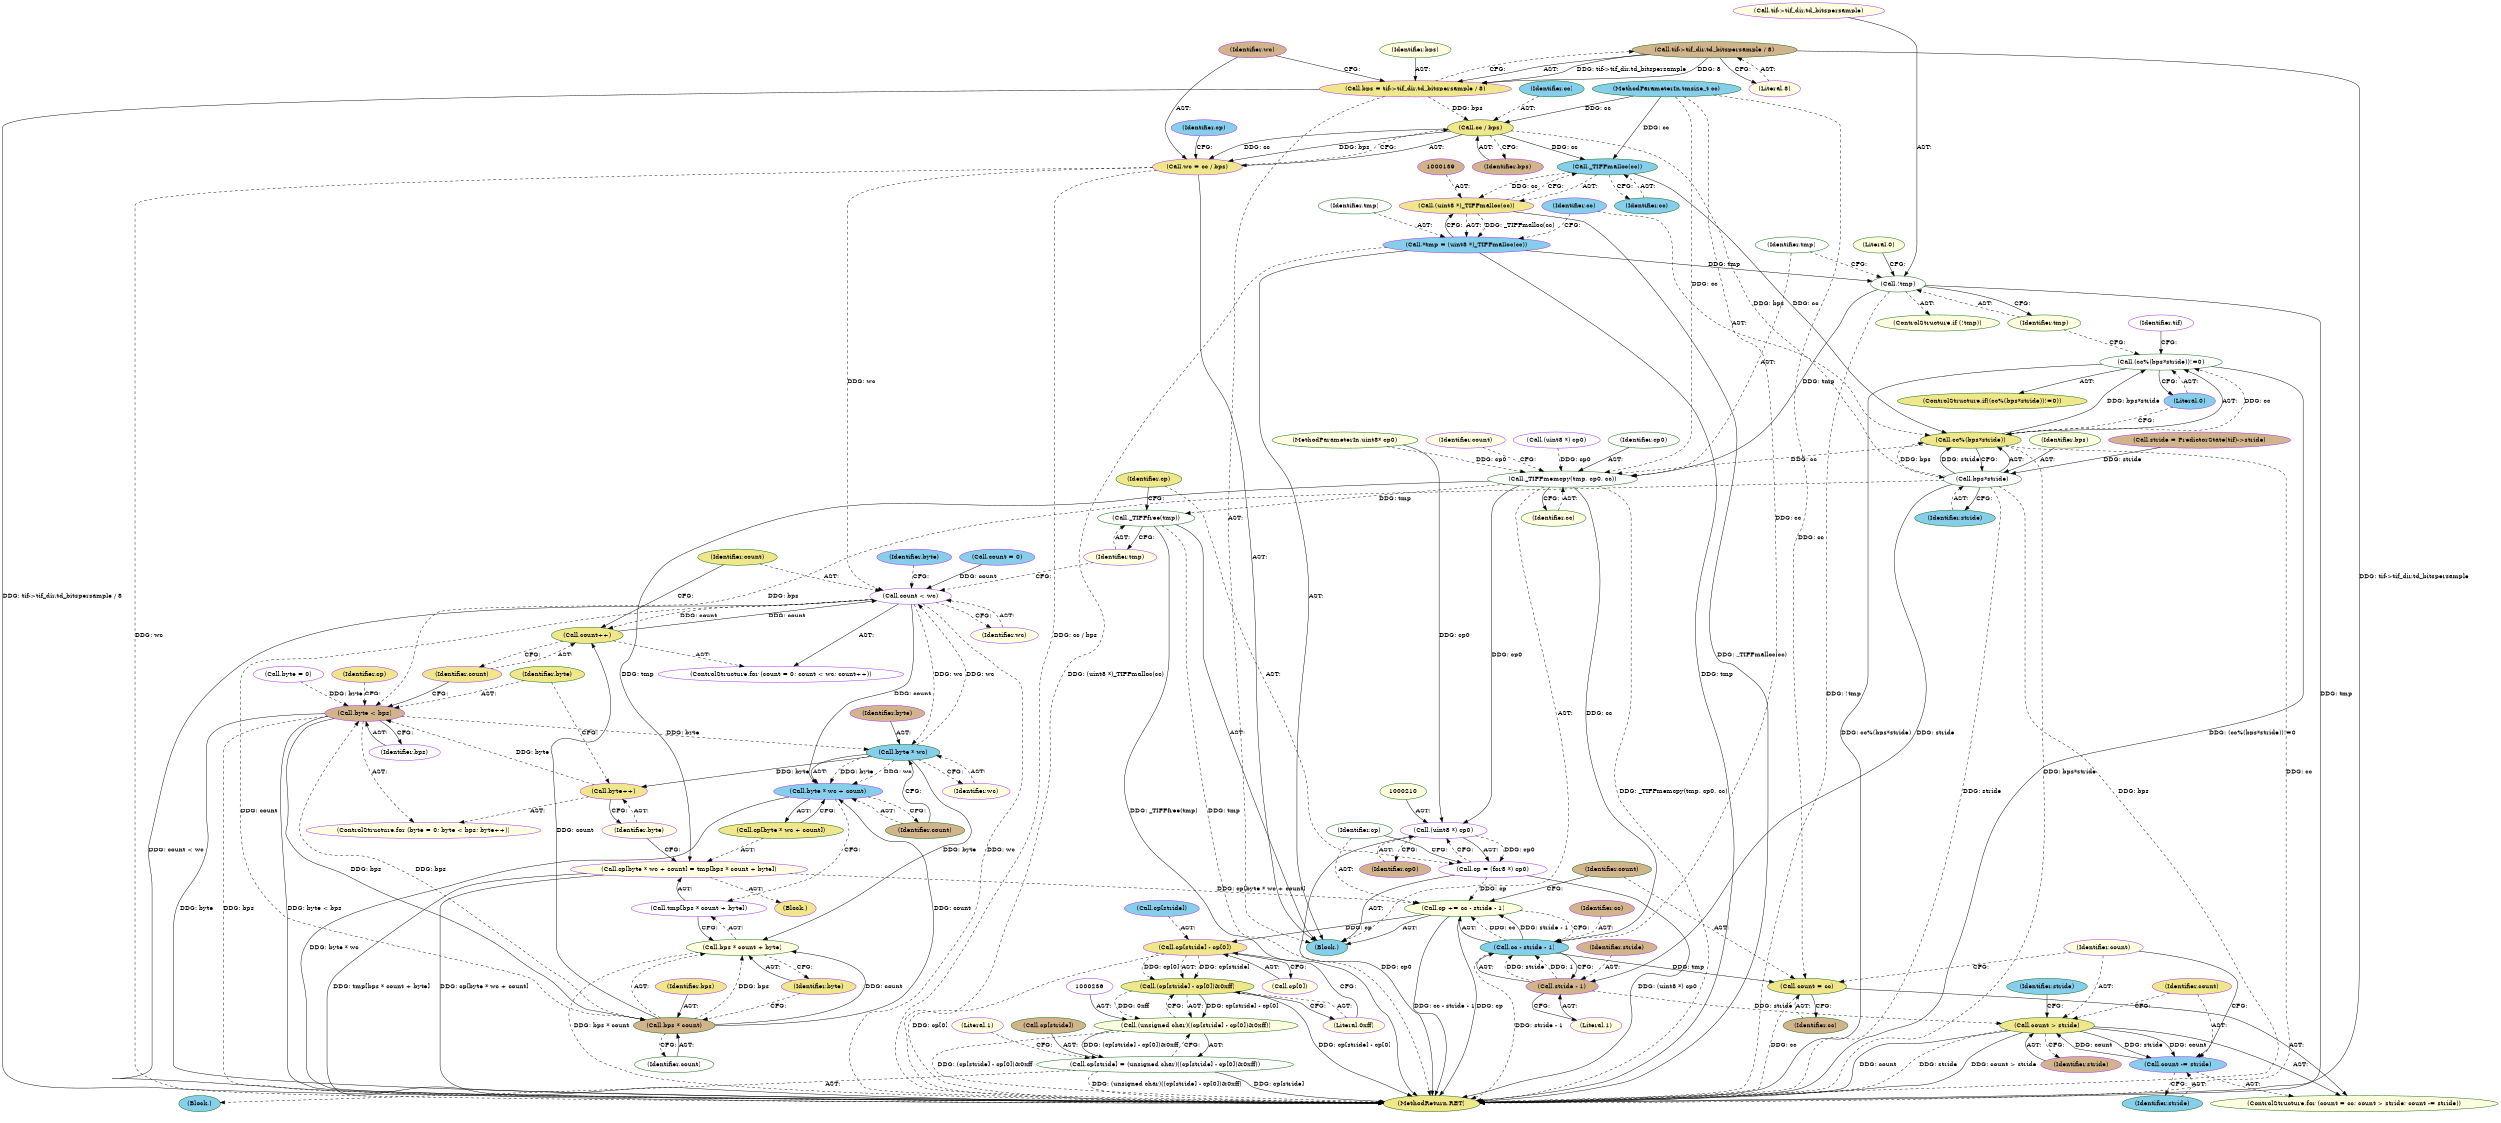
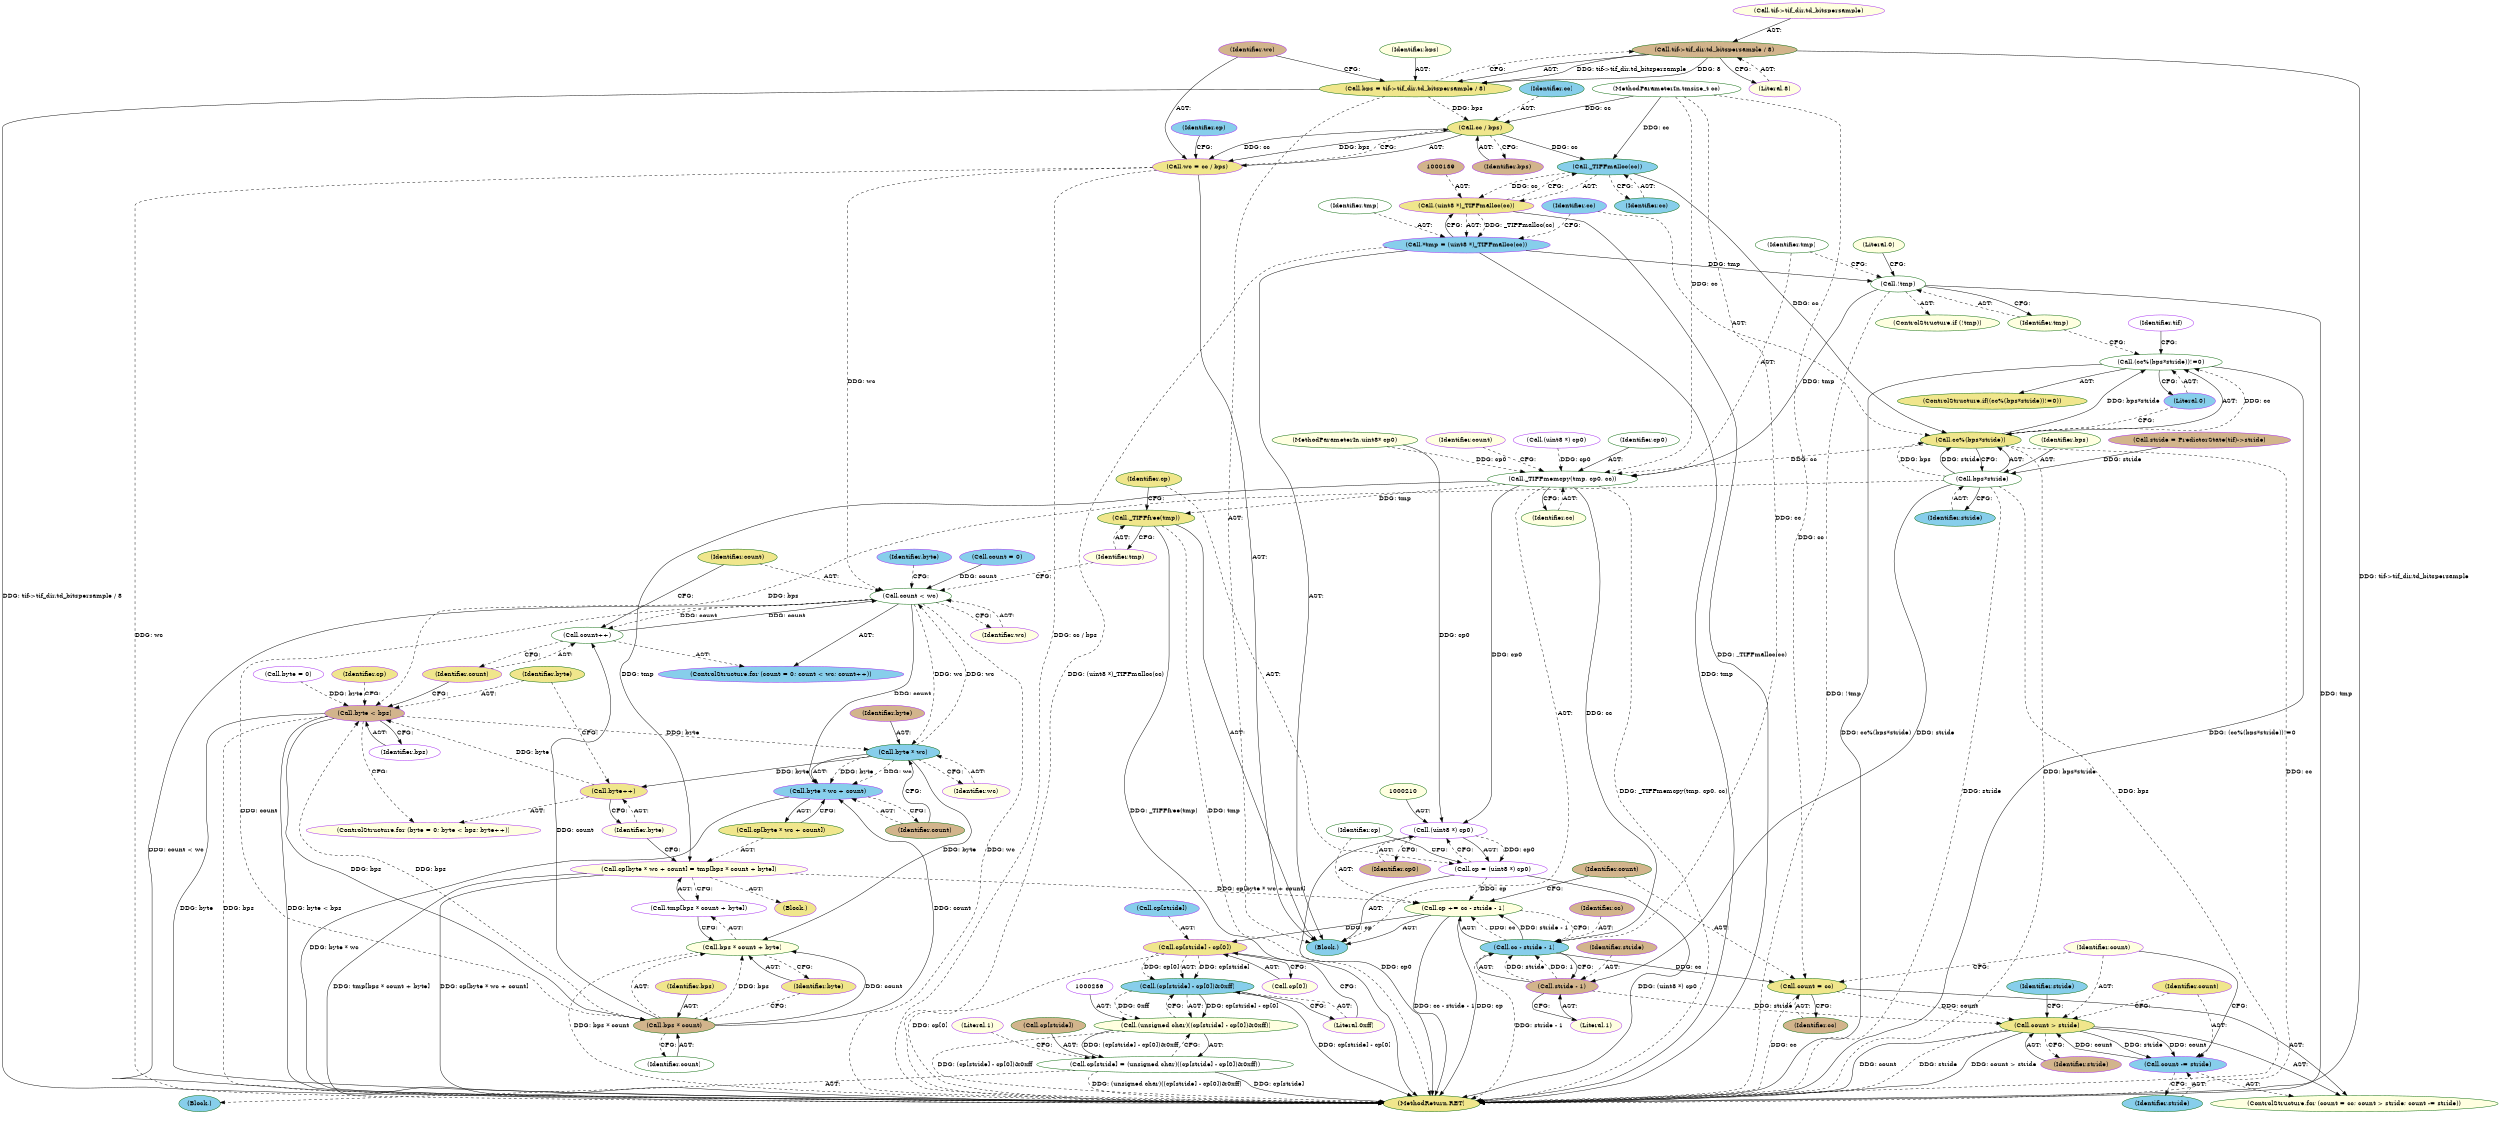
node "(Call,bps = tif->tif_dir.td_bitspersample / 8)": color purple -> darkgreen
node "(MethodParameterIn,tmsize_t cc)": fillcolor skyblue -> white
edge "(Call,tif->tif_dir.td_bitspersample)" -> "(Call,!tmp)": now "(Call,tif->tif_dir.td_bitspersample)" -> "(Call,tif->tif_dir.td_bitspersample / 8)"
edge "(Call,cc / bps)" -> "(Call,bps*stride)": removed, label "DDG: bps"
node "(Call,_TIFFfree(tmp))": fillcolor white -> khaki
node "(Call,count < wc)": color purple -> darkgreen
node "(Call,count++)": fillcolor khaki -> white
node "(ControlStructure,for (count = 0; count < wc; count++))": fillcolor white -> skyblue
edge "(Call,byte < bps)" -> "(ControlStructure,for (byte = 0; byte < bps; byte++))": label "AST: " -> "CFG: "
node "(Call,cp = (for8 *) cp0)": label "(Call,cp = (for8 *) cp0)" -> "(Call,cp = (uint8 *) cp0)"
edge "(Call,byte * wc + count)" -> "(Call,tmp[bps * count + byte])": now "(Call,cp[byte * wc + count] = tmp[bps * count + byte])" -> "(Call,tmp[bps * count + byte])"
edge "(Call,cc - stride - 1)" -> "(Call,count = cc)": label "DDG: tmp" -> "DDG: cc"
node "(Call,(cp[stride] - cp[0])&0xff)": fillcolor khaki -> skyblue
edge "(Call,count = cc)" -> "(Call,count > stride)": added, label "DDG: count"
